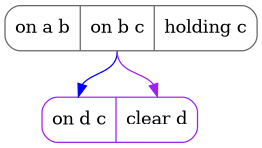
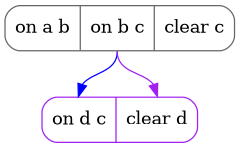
node "on a b": text "holding c" -> "clear c"
